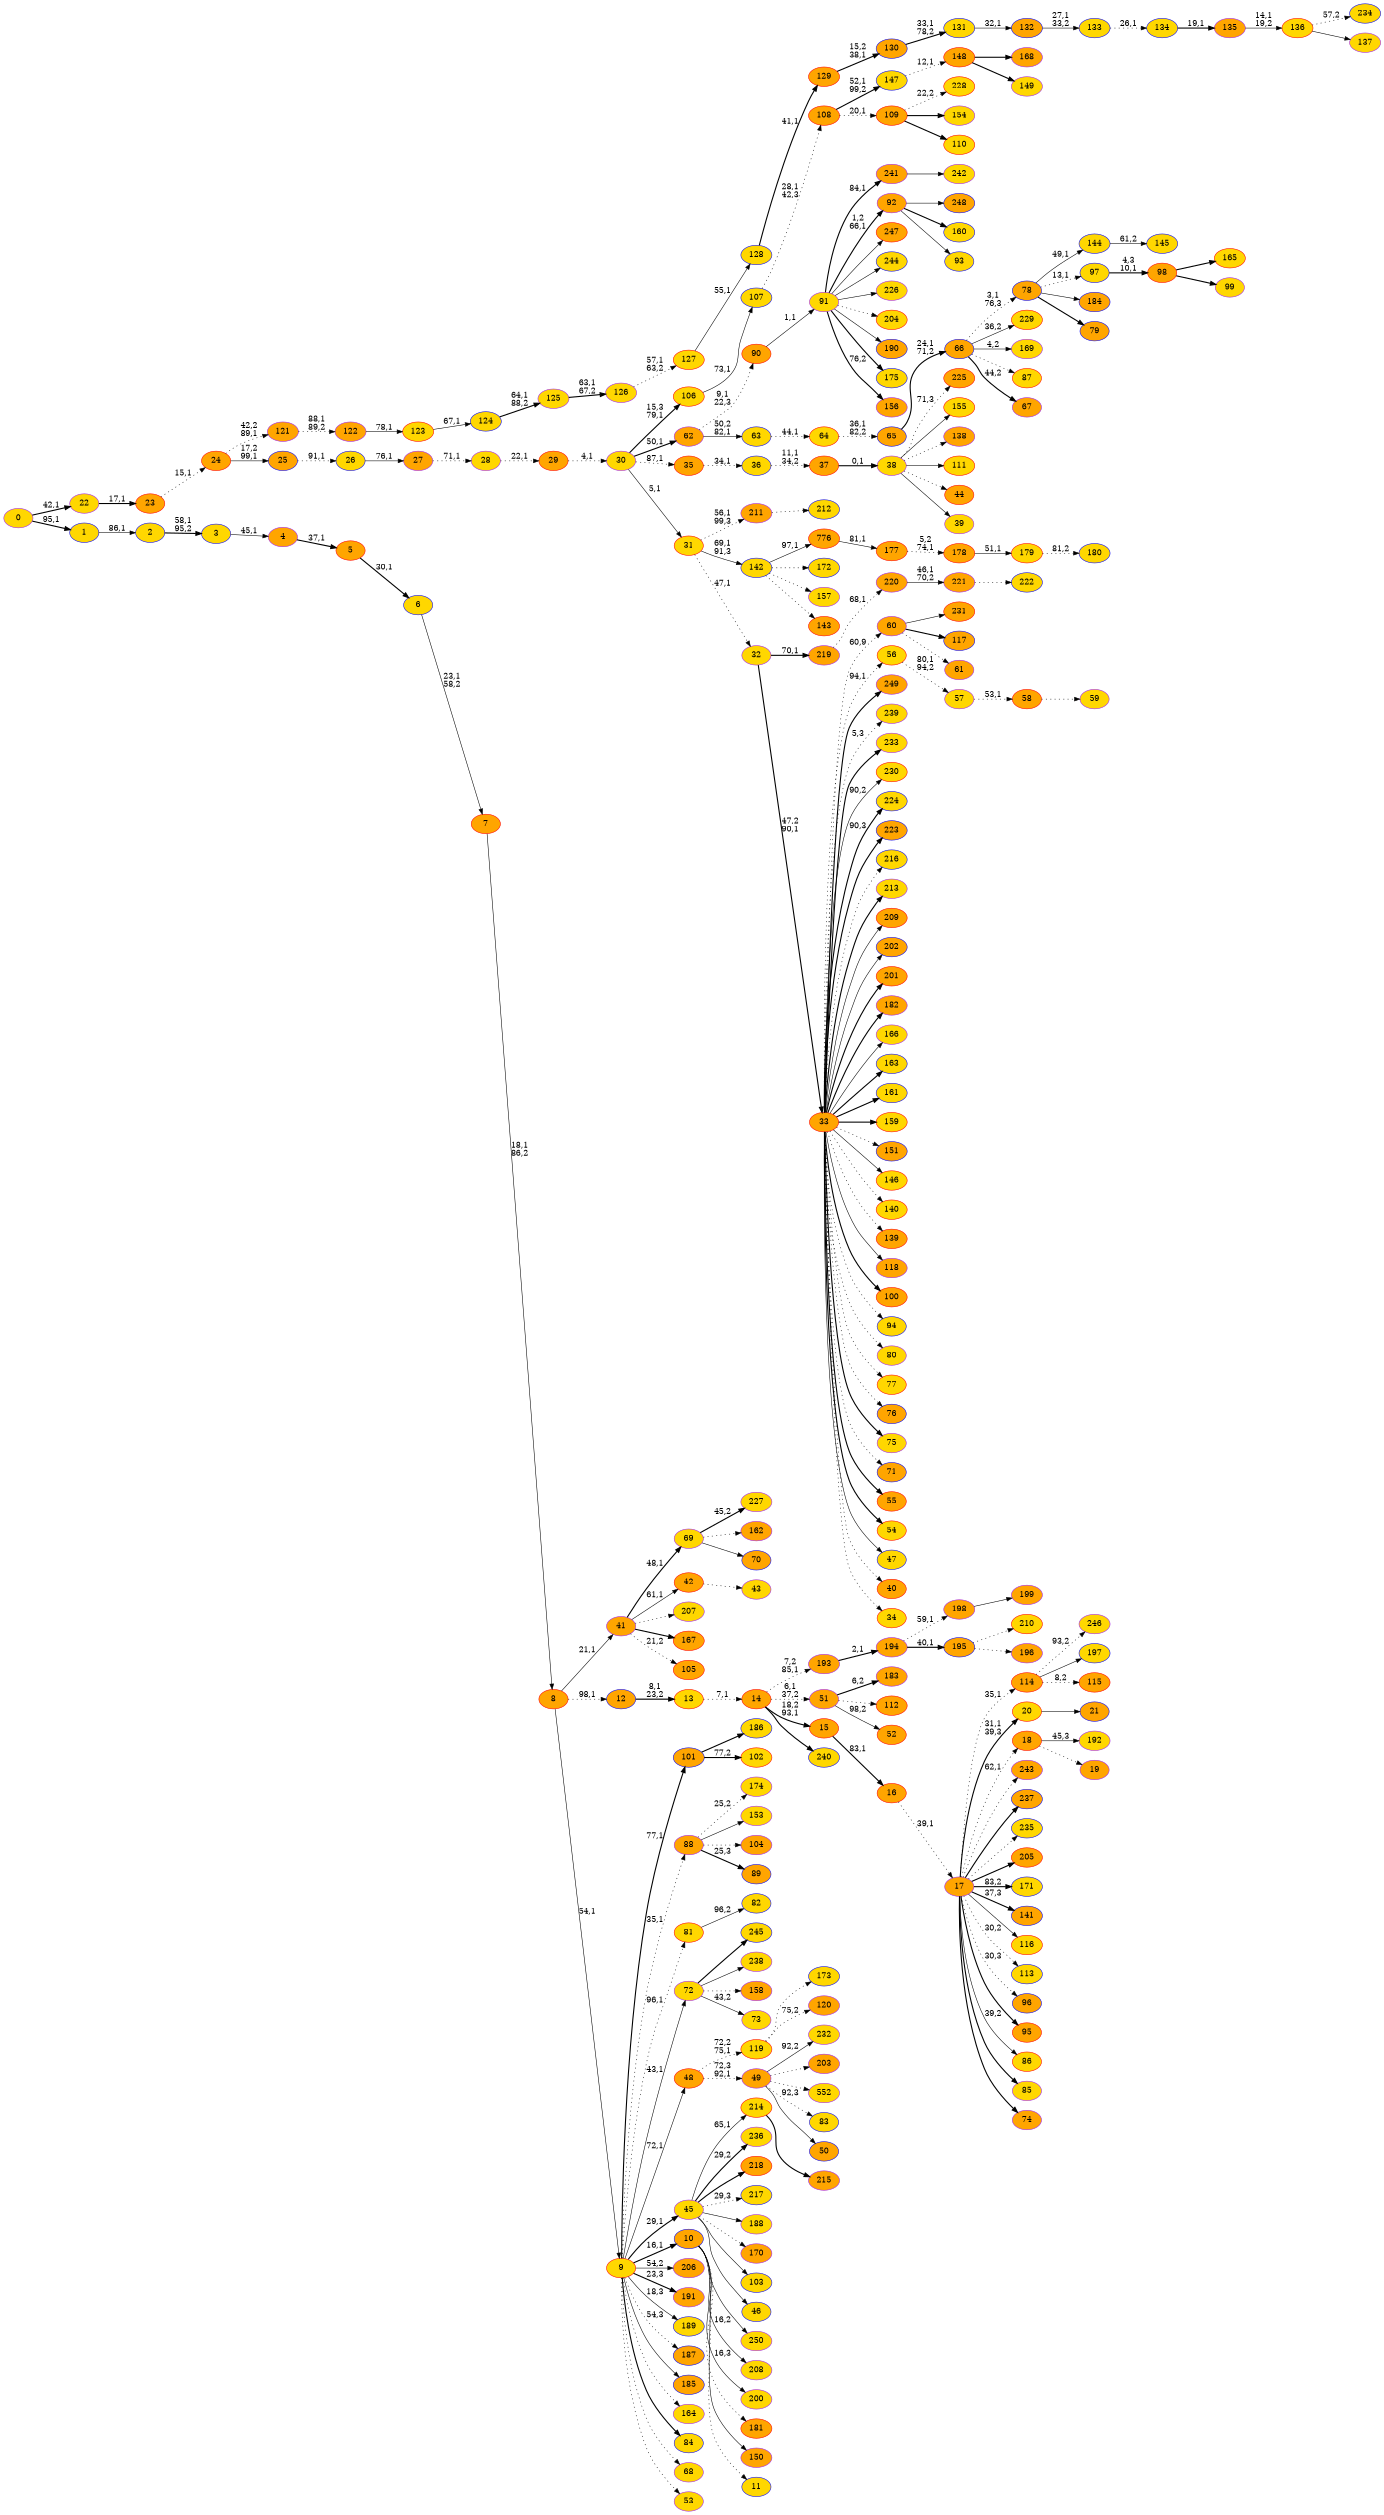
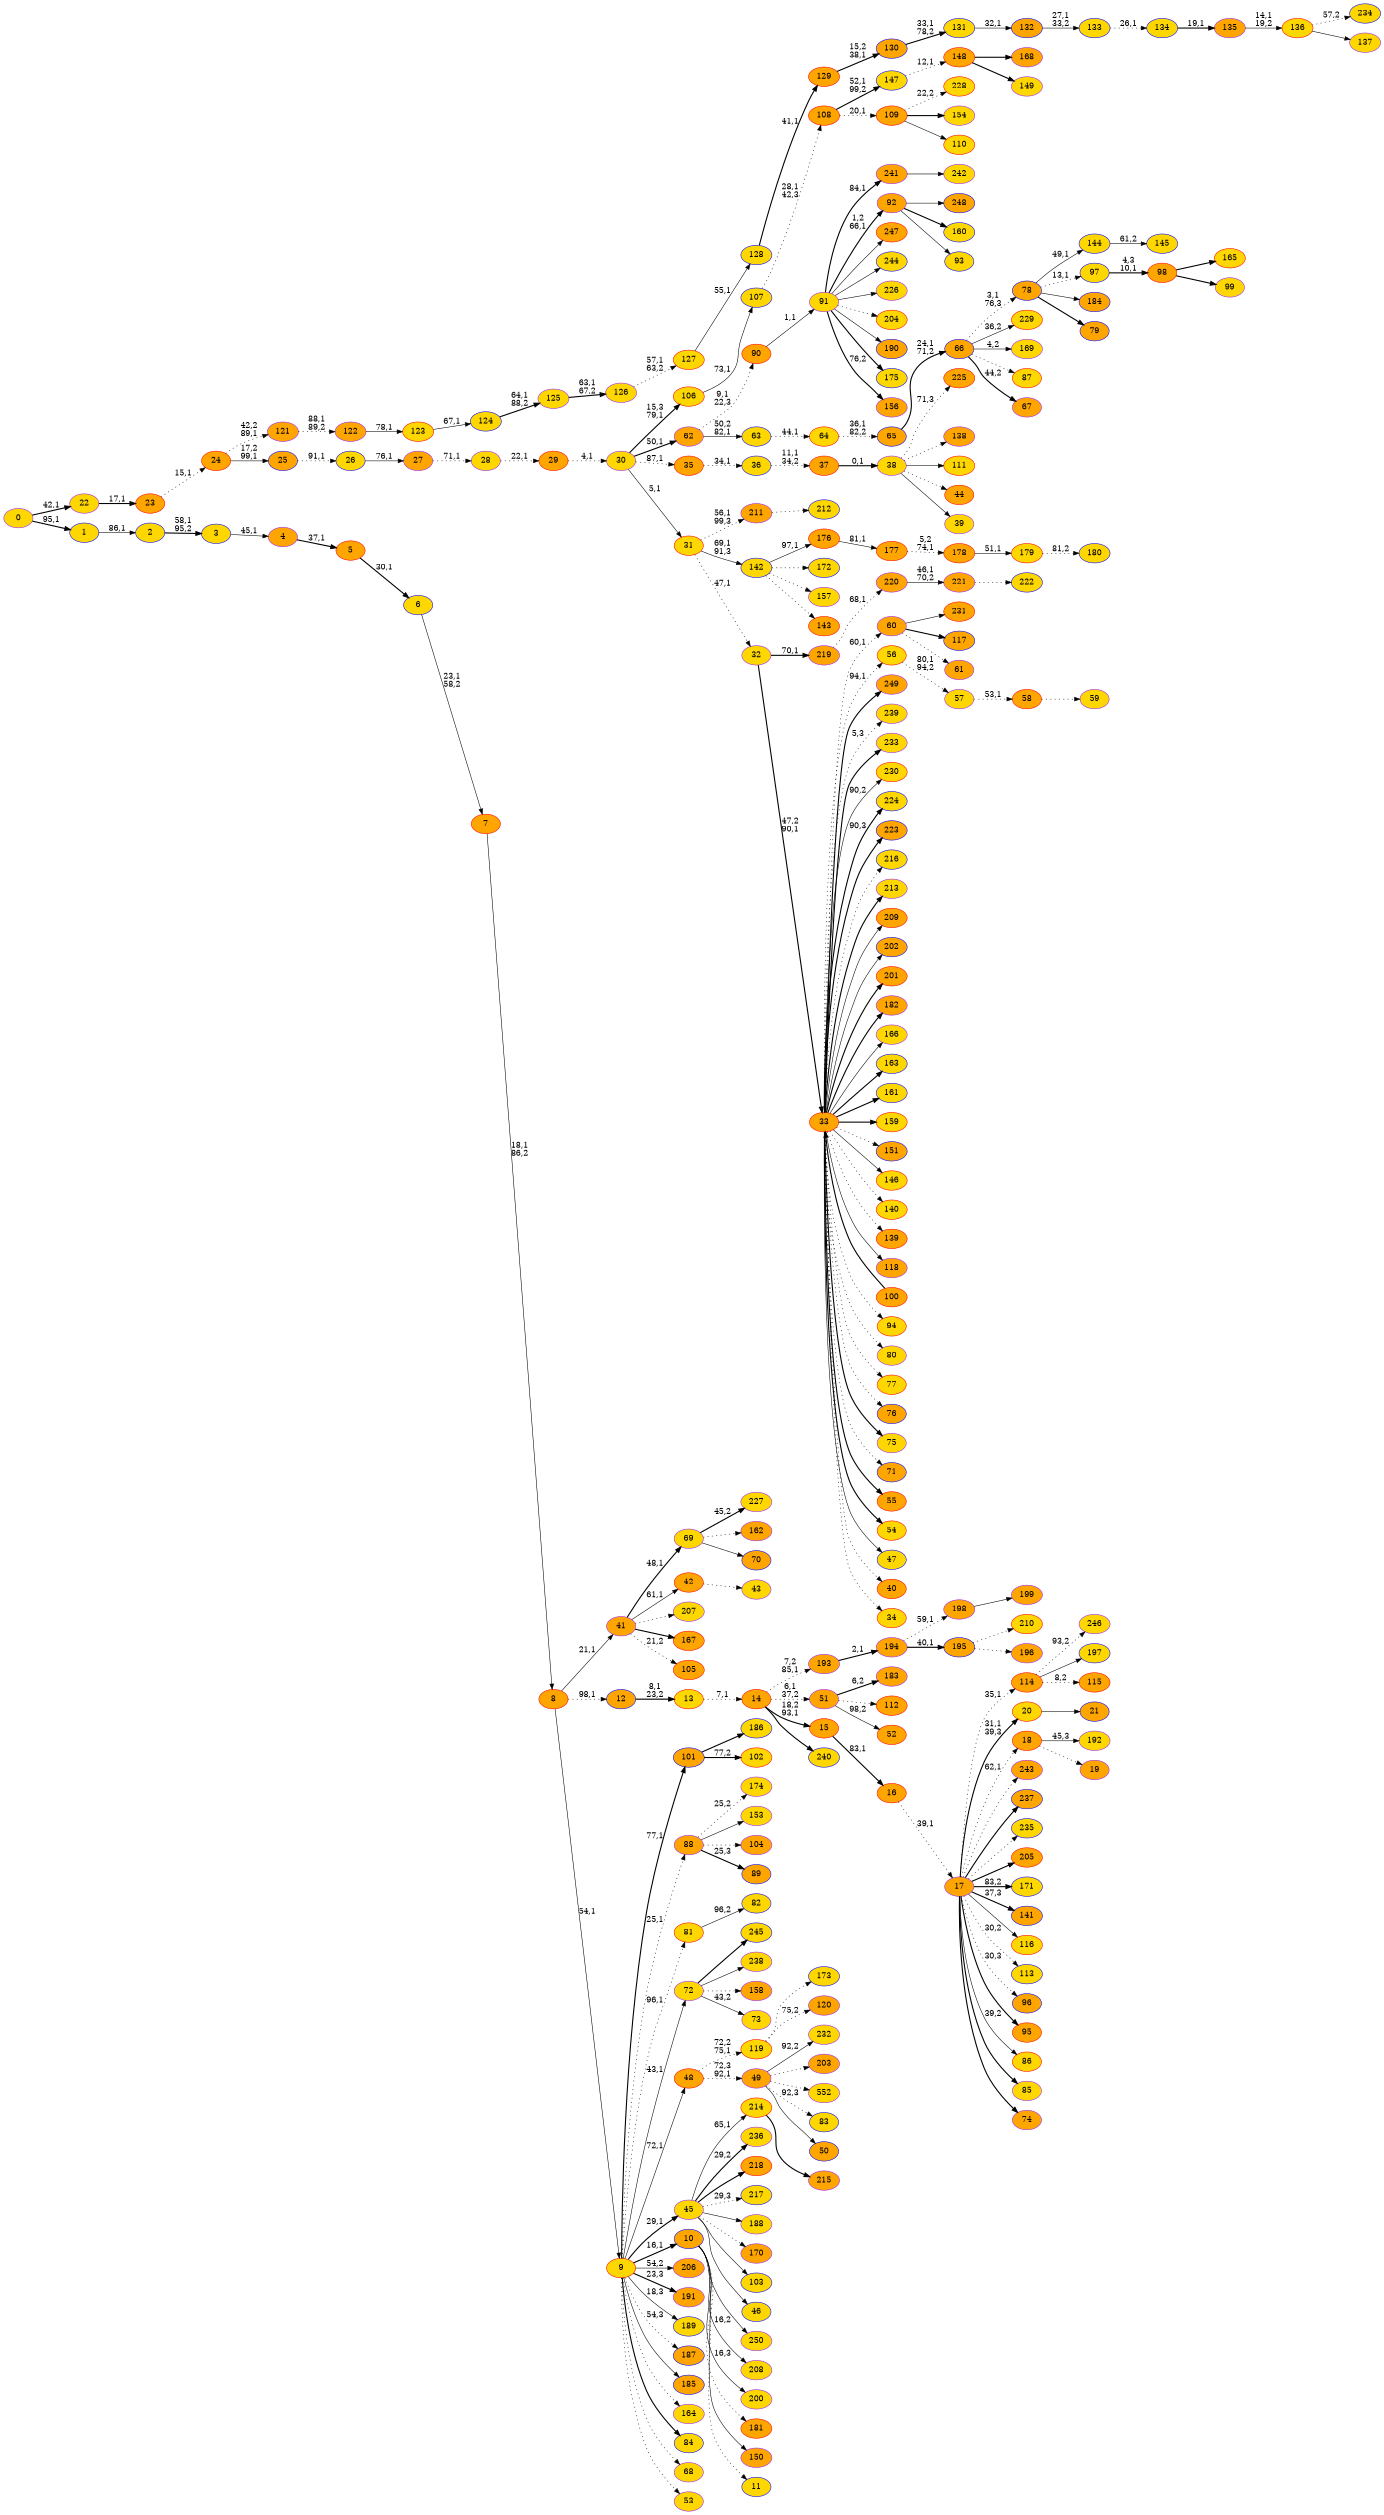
edge "109" -> "110": style bold -> solid
node "155": removed
node "776": label "776" -> "176"
edge "33" -> "60": label "60,9" -> "60,1"
edge "33" -> "100": reversed
node "94": color blue -> red
edge "9" -> "88": label "35,1" -> "25,1"
